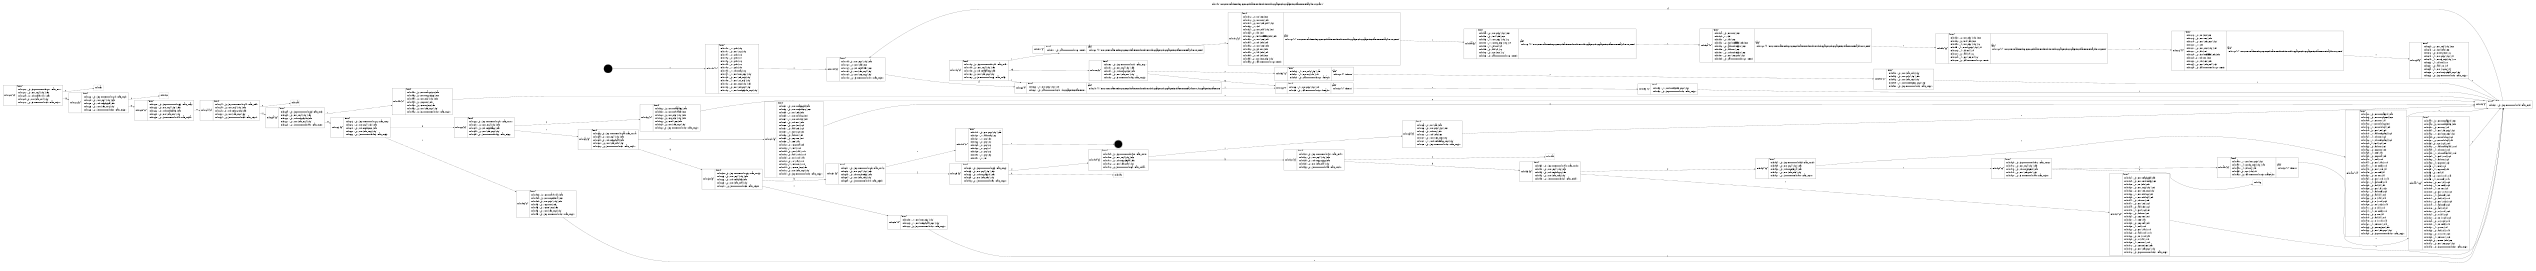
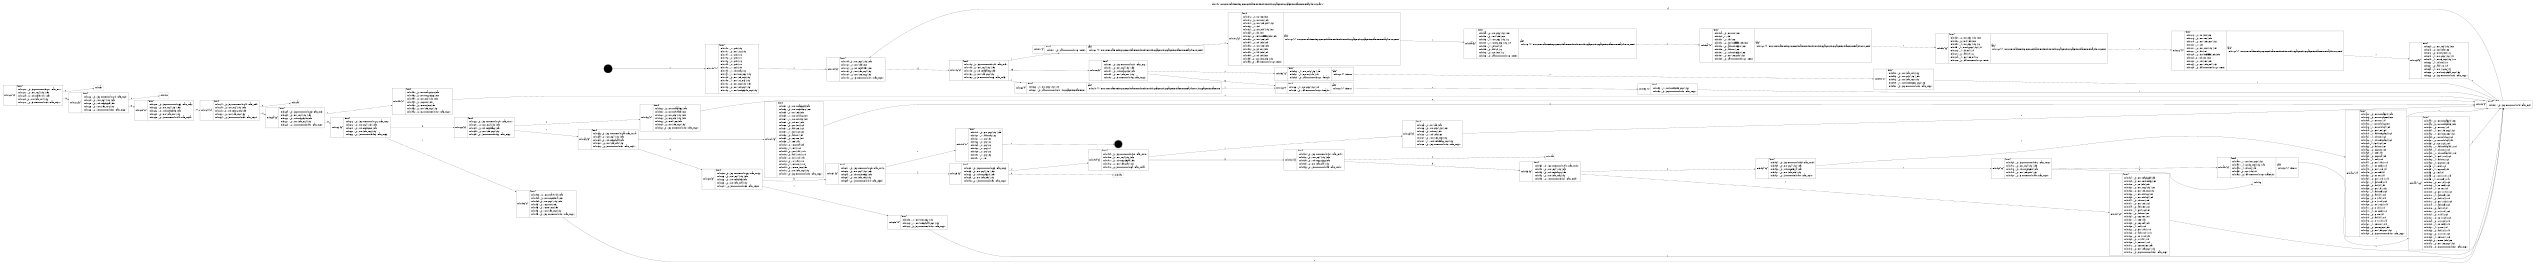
edge "0x4017bf [23]" -> "0x401c83 [9]": now "0x4017bf [23]" -> "0x4017d6 [22]"
